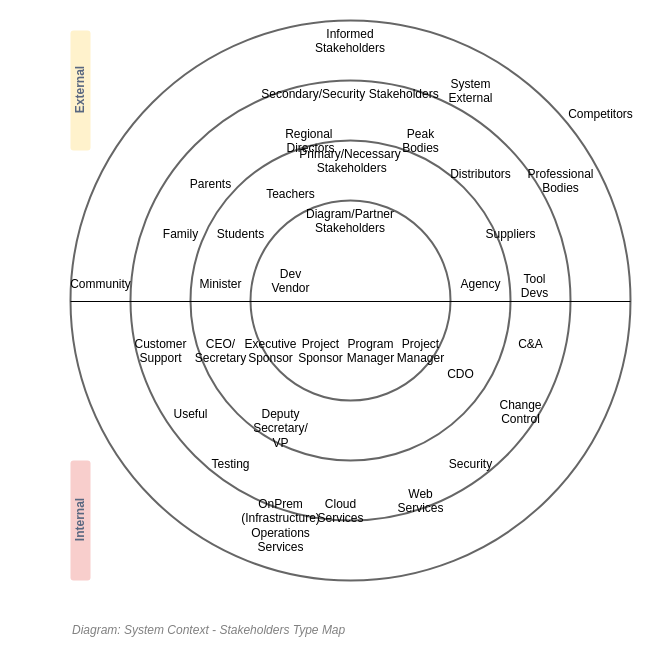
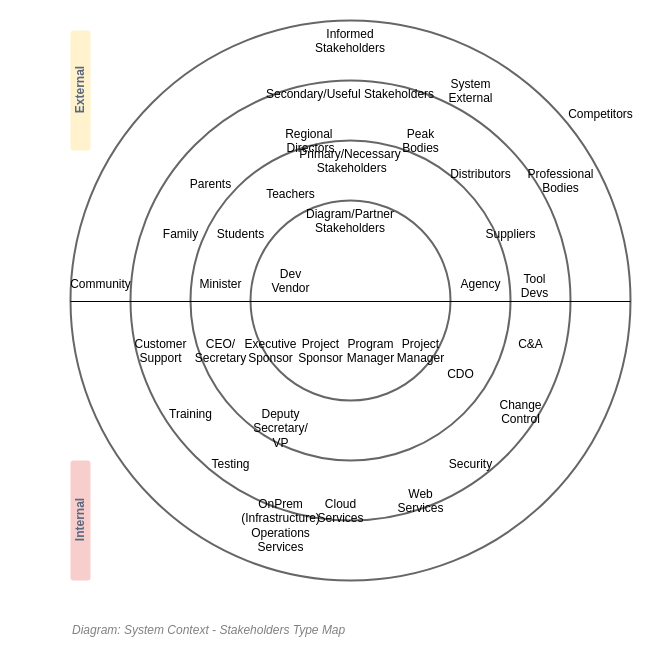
node "Secondary/Security Stakeholders": label "Secondary/Security Stakeholders" -> "Secondary/Useful Stakeholders"
node "Useful": label "Useful" -> "Training"
